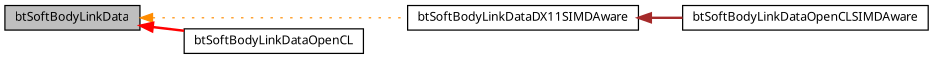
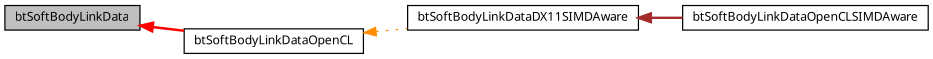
edge "btSoftBodyLinkDataDX11SIMDAware" -> "btSoftBodyLinkData": now "btSoftBodyLinkDataDX11SIMDAware" -> "btSoftBodyLinkDataOpenCL"
